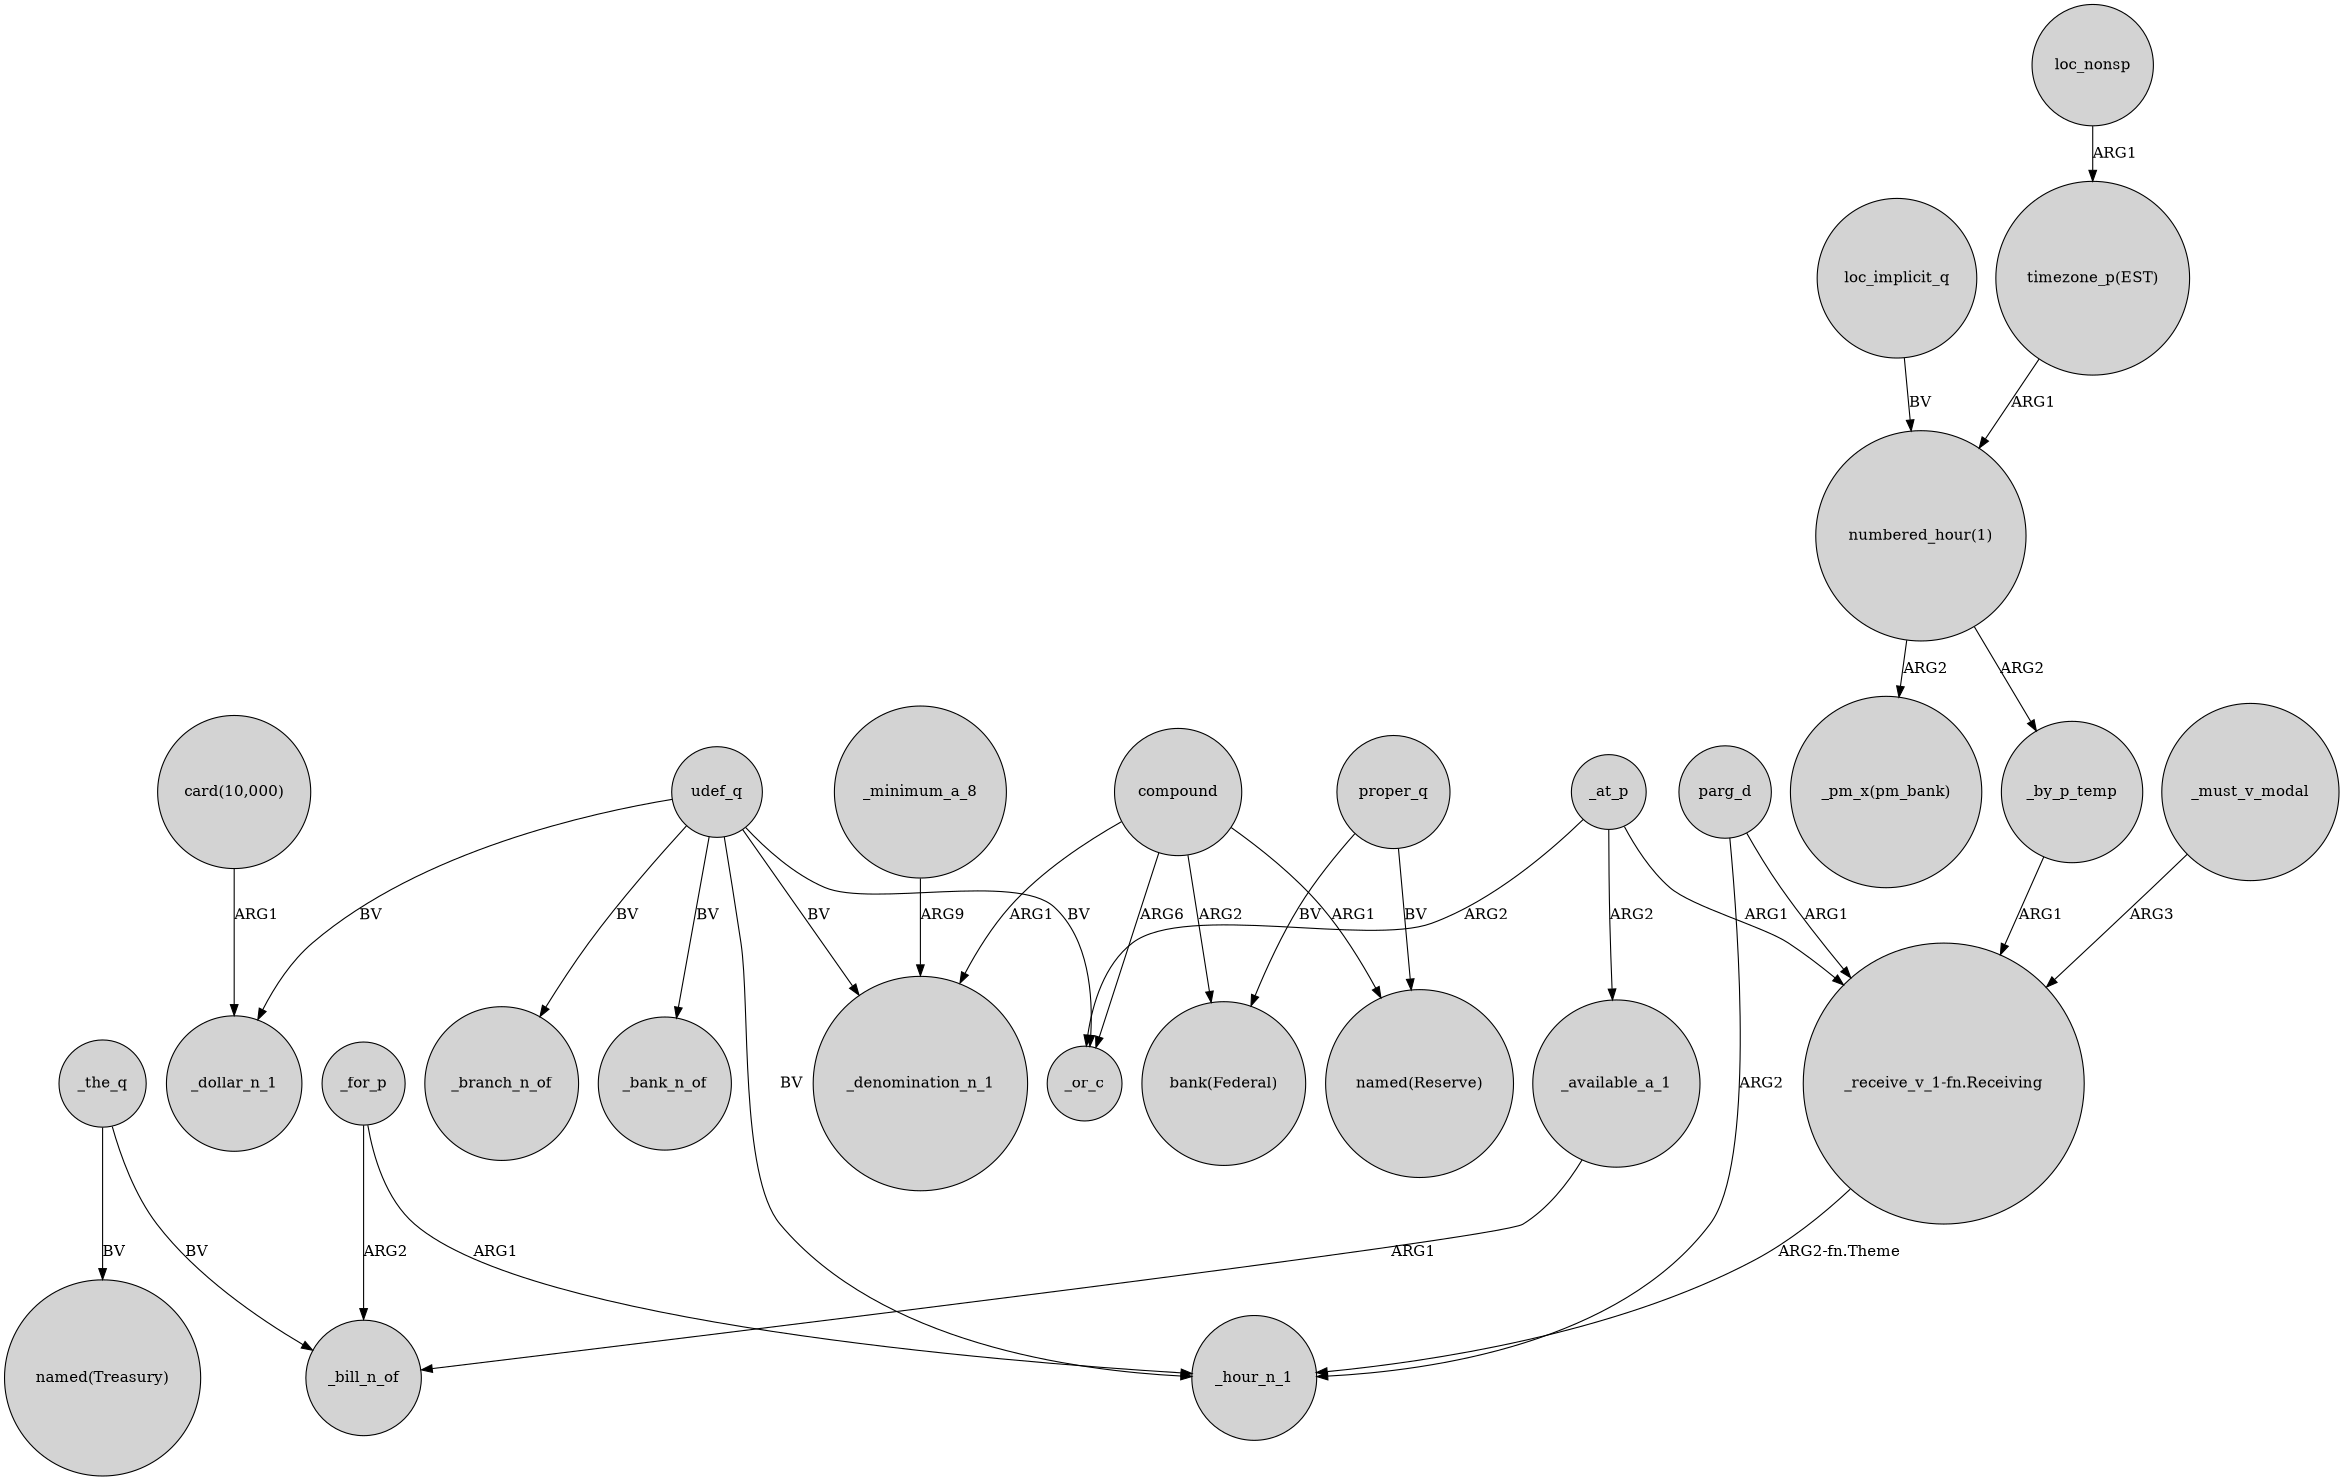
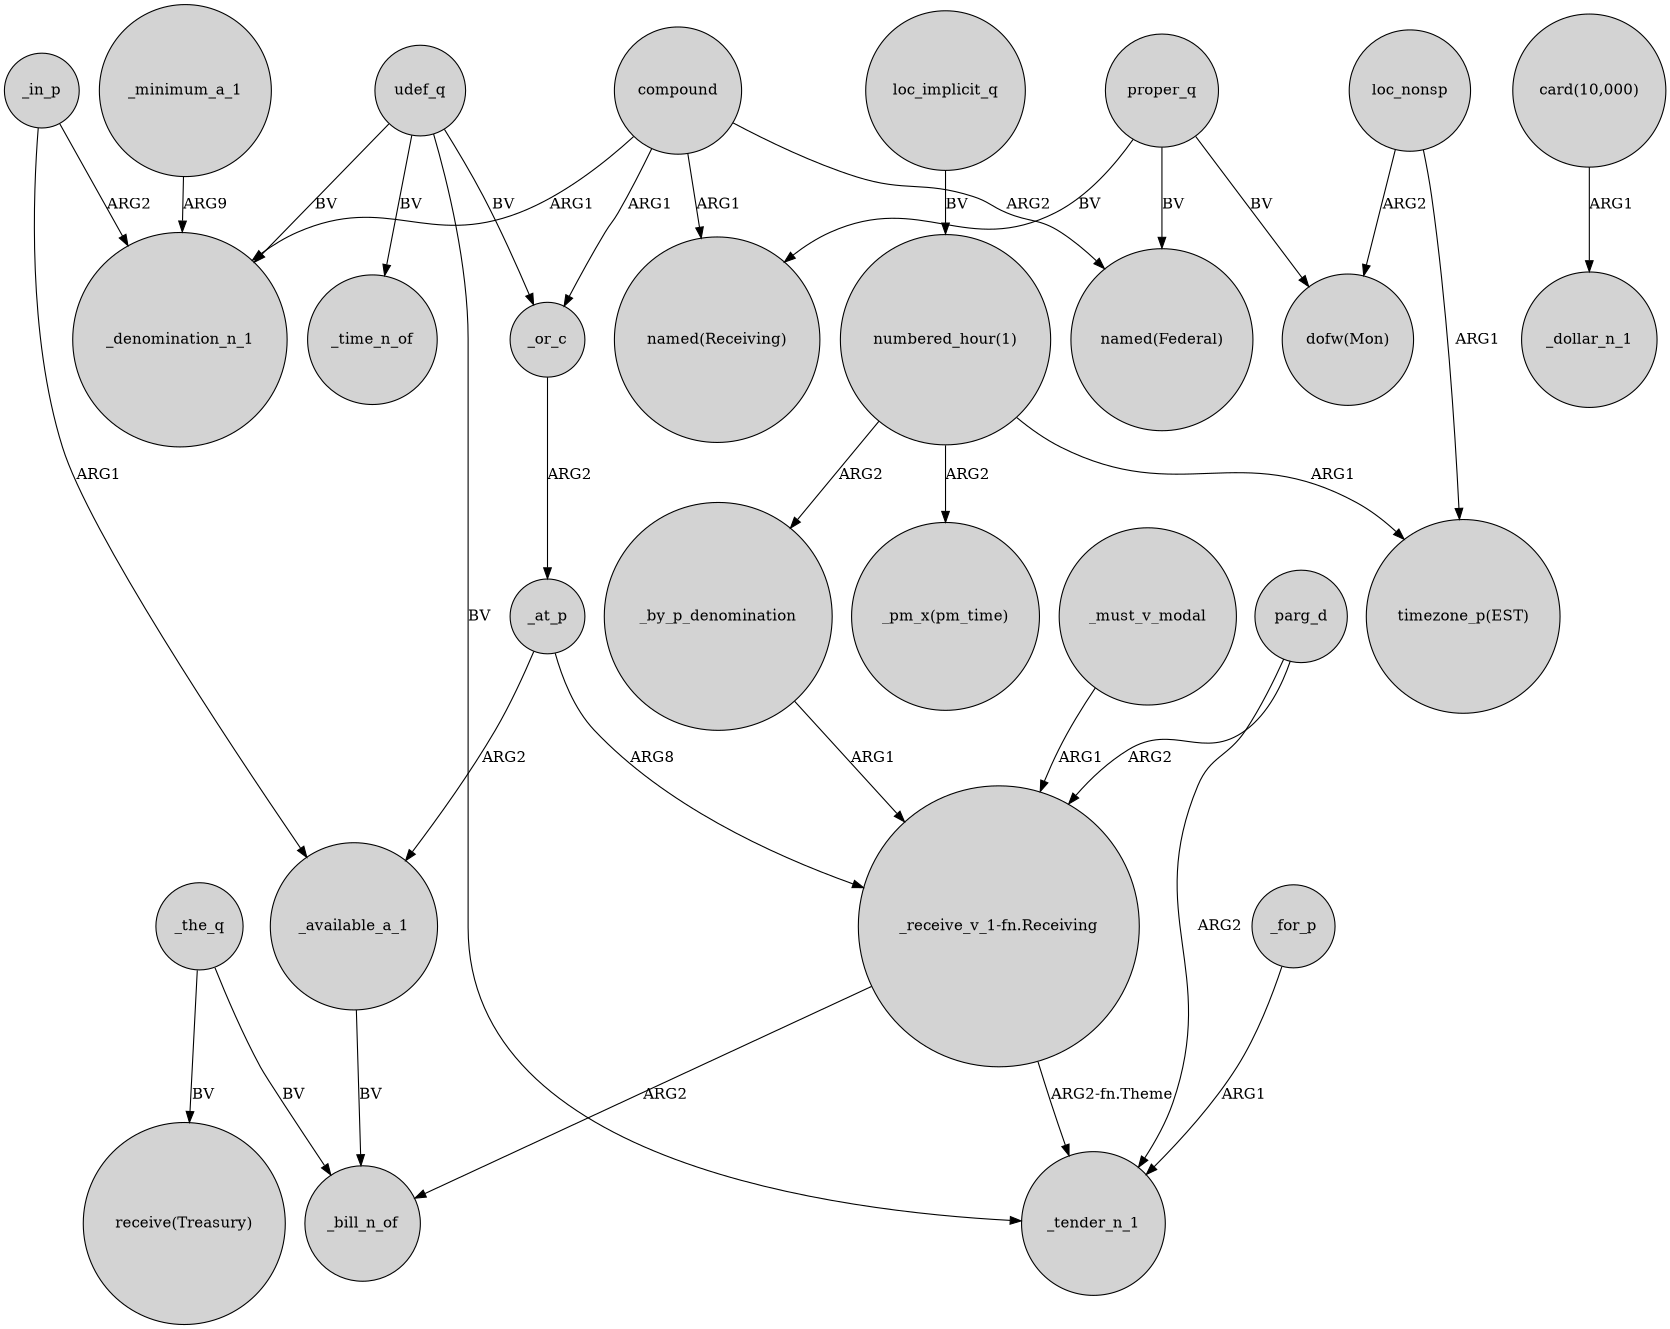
node "_in_p": added
node "dofw(Mon)": added
edge "timezone_p(EST)" -> "numbered_hour(1)": reversed
node "_minimum_a_8": label "_minimum_a_8" -> "_minimum_a_1"
node "_pm_x(pm_bank)": label "_pm_x(pm_bank)" -> "_pm_x(pm_time)"
node "_by_p_temp": label "_by_p_temp" -> "_by_p_denomination"
edge "udef_q" -> "_dollar_n_1": removed, label "BV"
edge "compound" -> "_or_c": label "ARG6" -> "ARG1"
edge "_at_p" -> "_receive_v_1-fn.Receiving": label "ARG1" -> "ARG8"
edge "parg_d" -> "_receive_v_1-fn.Receiving": label "ARG1" -> "ARG2"
edge "_must_v_modal" -> "_receive_v_1-fn.Receiving": label "ARG3" -> "ARG1"
edge "_at_p" -> "_or_c": reversed
node "_branch_n_of": removed
node "_bank_n_of": label "_bank_n_of" -> "_time_n_of"
node "bank(Federal)": label "bank(Federal)" -> "named(Federal)"
node "named(Reserve)": label "named(Reserve)" -> "named(Receiving)"
edge "_for_p" -> "_bill_n_of": now "_receive_v_1-fn.Receiving" -> "_bill_n_of"
edge "_available_a_1" -> "_bill_n_of": label "ARG1" -> "BV"
node "named(Treasury)": label "named(Treasury)" -> "receive(Treasury)"
node "_hour_n_1": label "_hour_n_1" -> "_tender_n_1"
